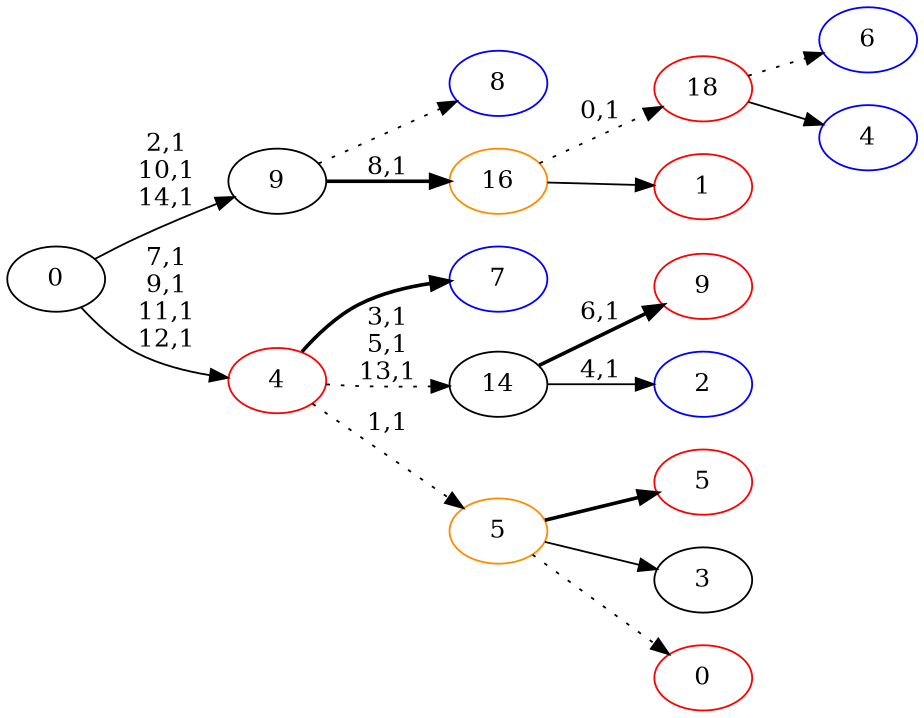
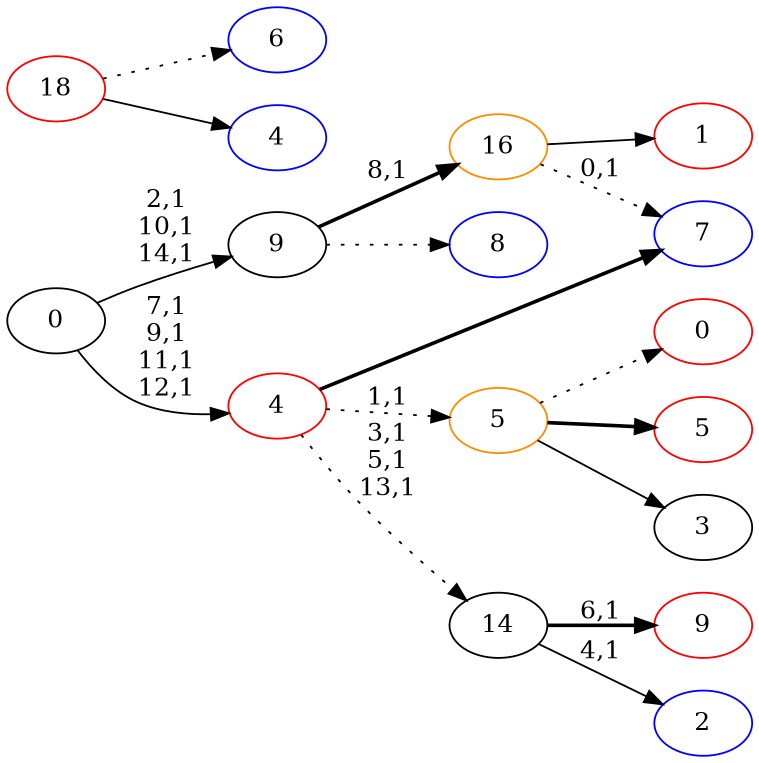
edge "16" -> "18": now "16" -> "7"
